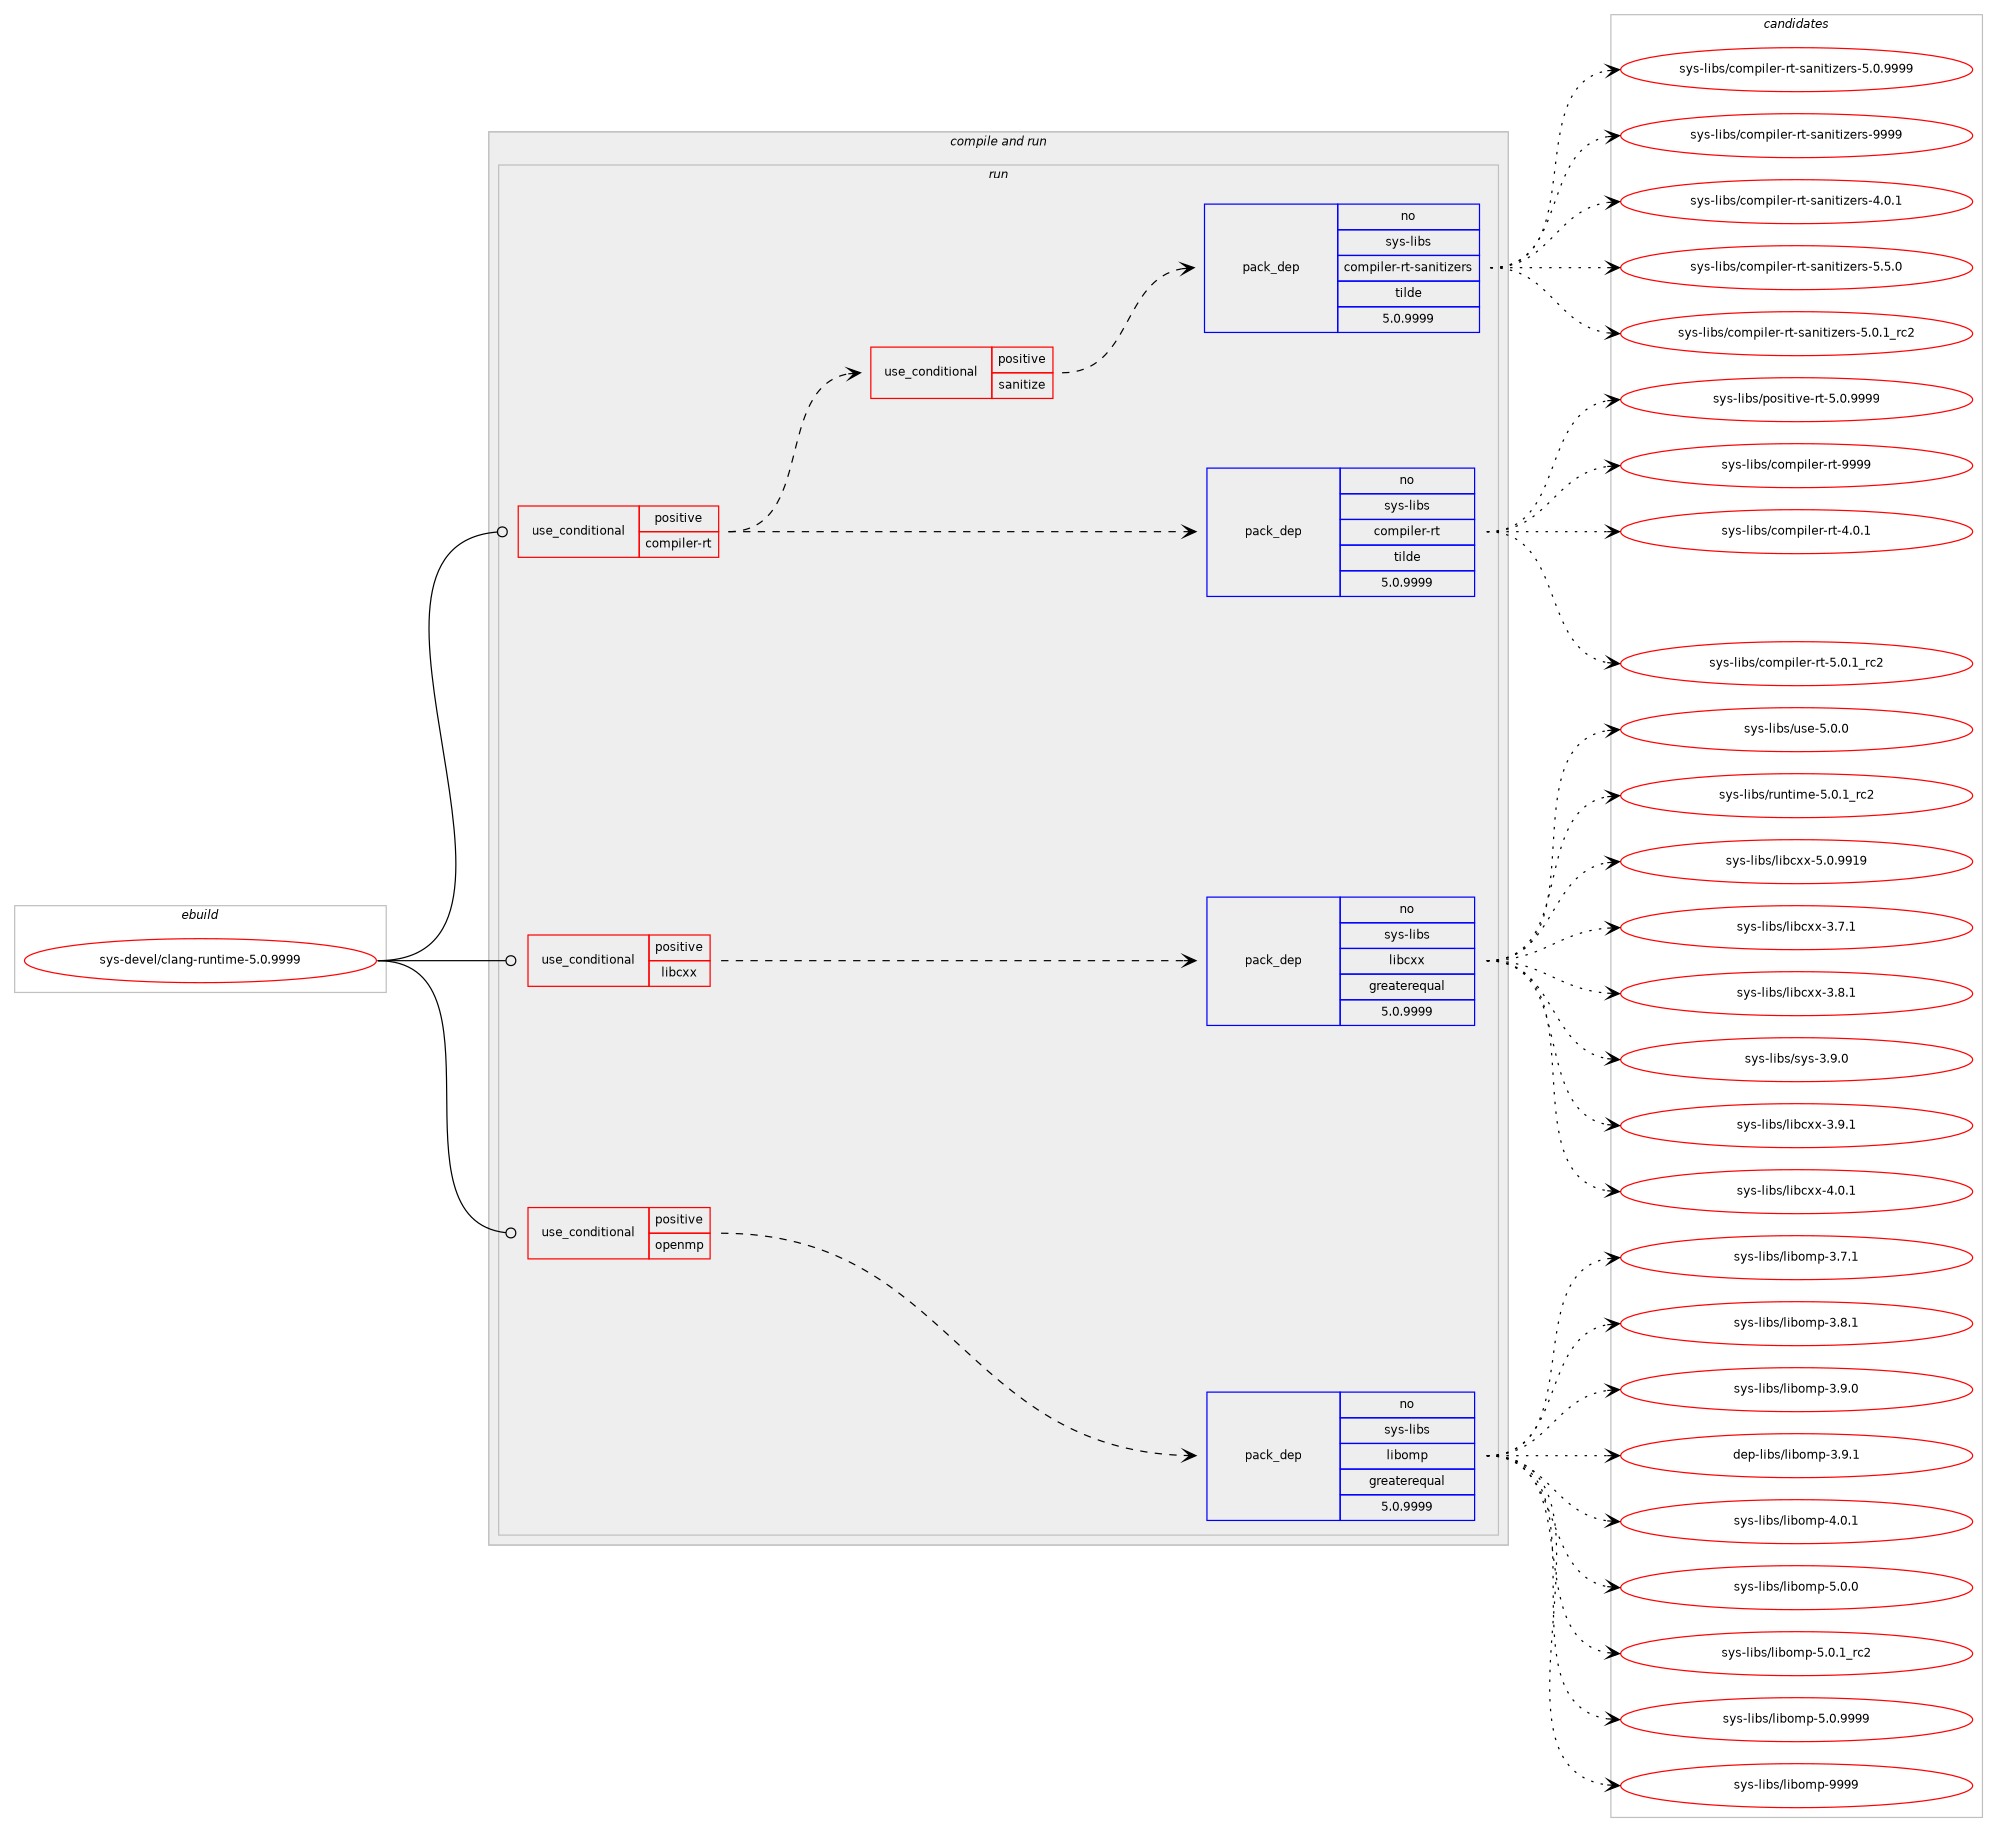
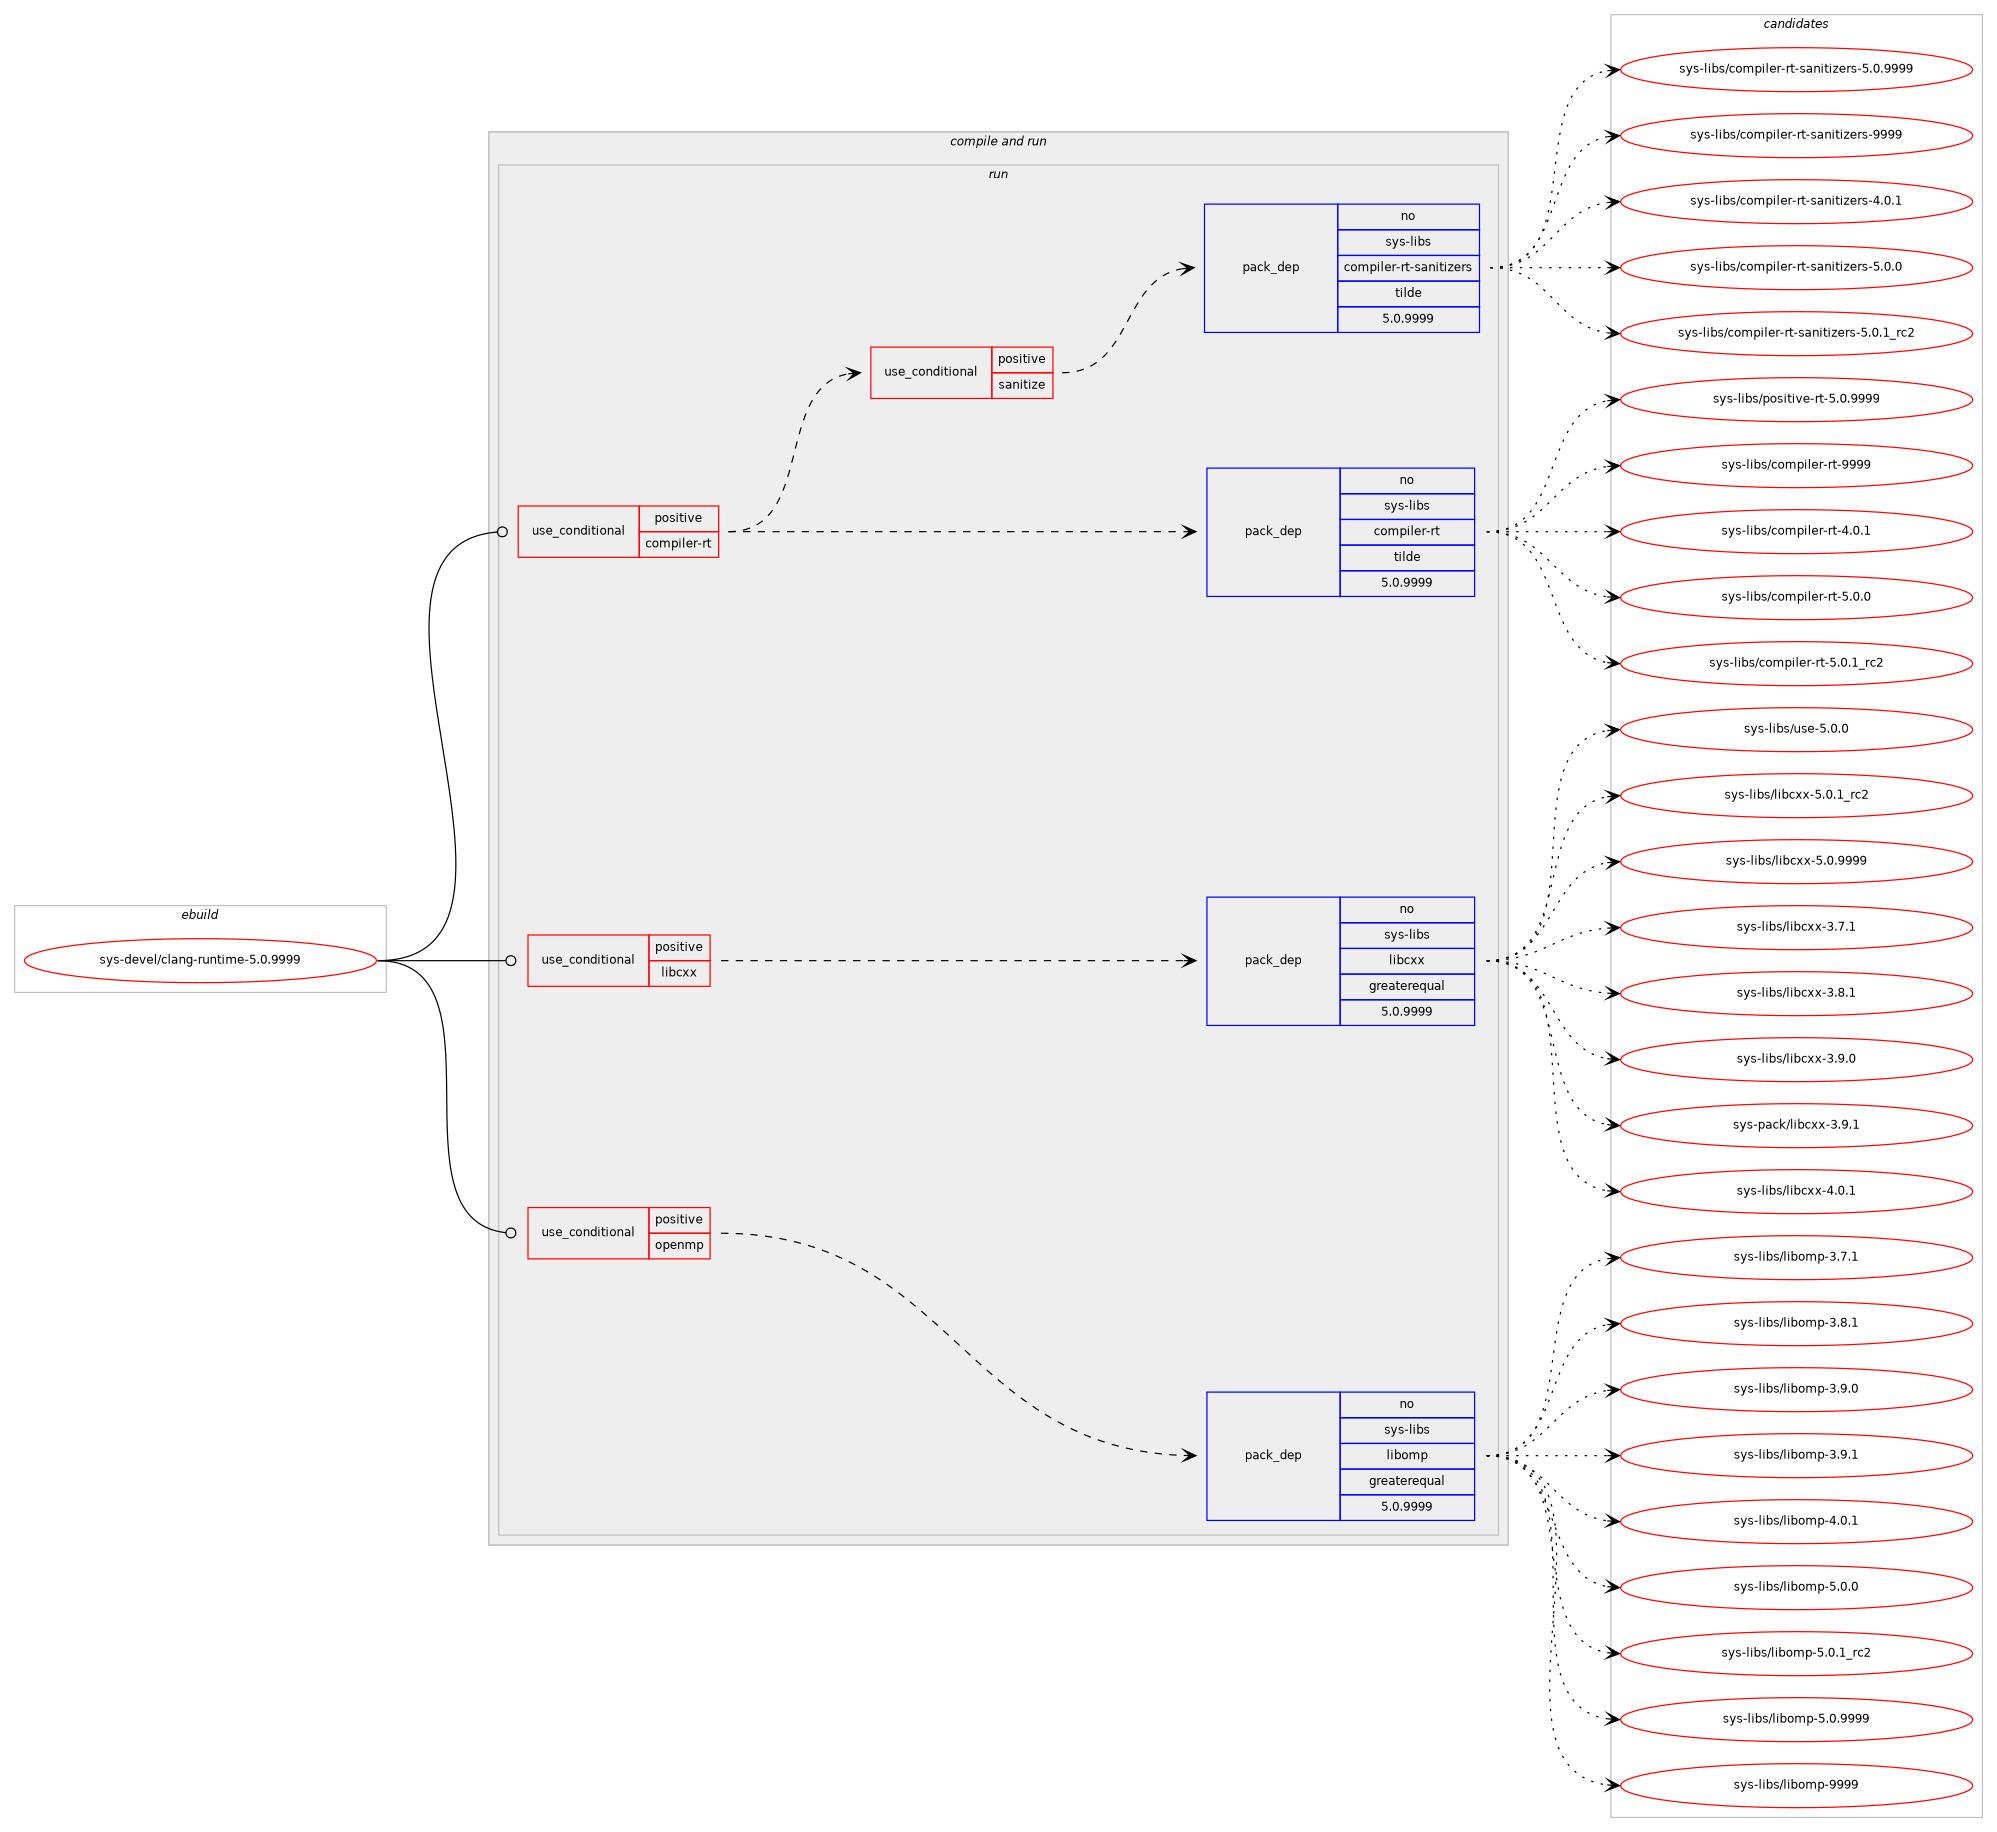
node "sys-libs/compiler-rt-sanitizers-5.5.0": label "sys-libs/compiler-rt-sanitizers-5.5.0" -> "sys-libs/compiler-rt-sanitizers-5.0.0"
node "sys-libs/compiler-rt-5.0.0": added
node "sys-libs/runtime-5.0.1_rc2": label "sys-libs/runtime-5.0.1_rc2" -> "sys-libs/libcxx-5.0.1_rc2"
node "sys-libs/libcxx-5.0.9919": label "sys-libs/libcxx-5.0.9919" -> "sys-libs/libcxx-5.0.9999"
node "sys-libs/sys-3.9.0": label "sys-libs/sys-3.9.0" -> "sys-libs/libcxx-3.9.0"
node "sys-libs/libcxx-3.9.1": label "sys-libs/libcxx-3.9.1" -> "sys-pack/libcxx-3.9.1"
node "dep-libs/libomp-3.9.1": label "dep-libs/libomp-3.9.1" -> "sys-libs/libomp-3.9.1"
